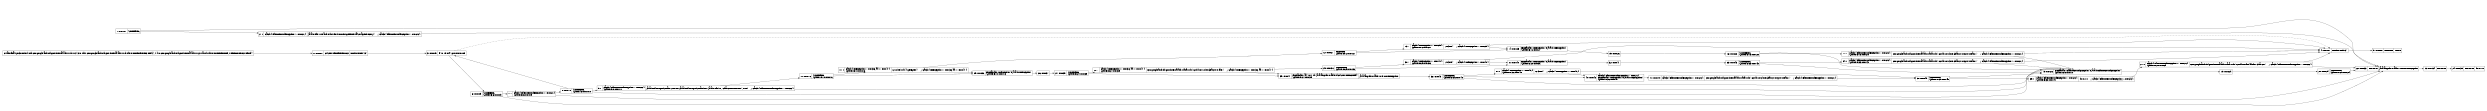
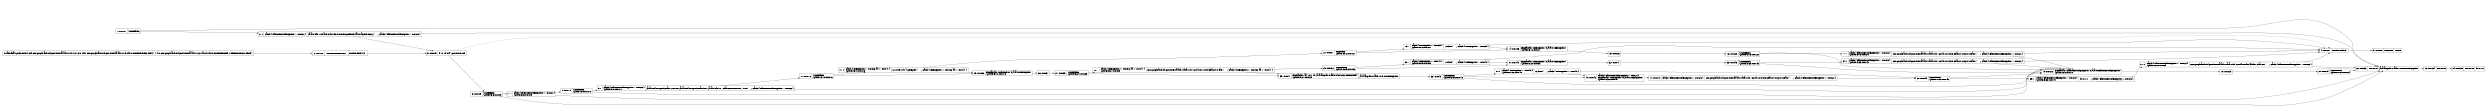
node "0: 0x0000": text "CUSTOM_ENTER_BLOCK" -> "MTH_ENTER_BLOCK"
edge "8: 0x0010" -> "3: 0x0005": now "2: ?" -> "3: 0x0005"
